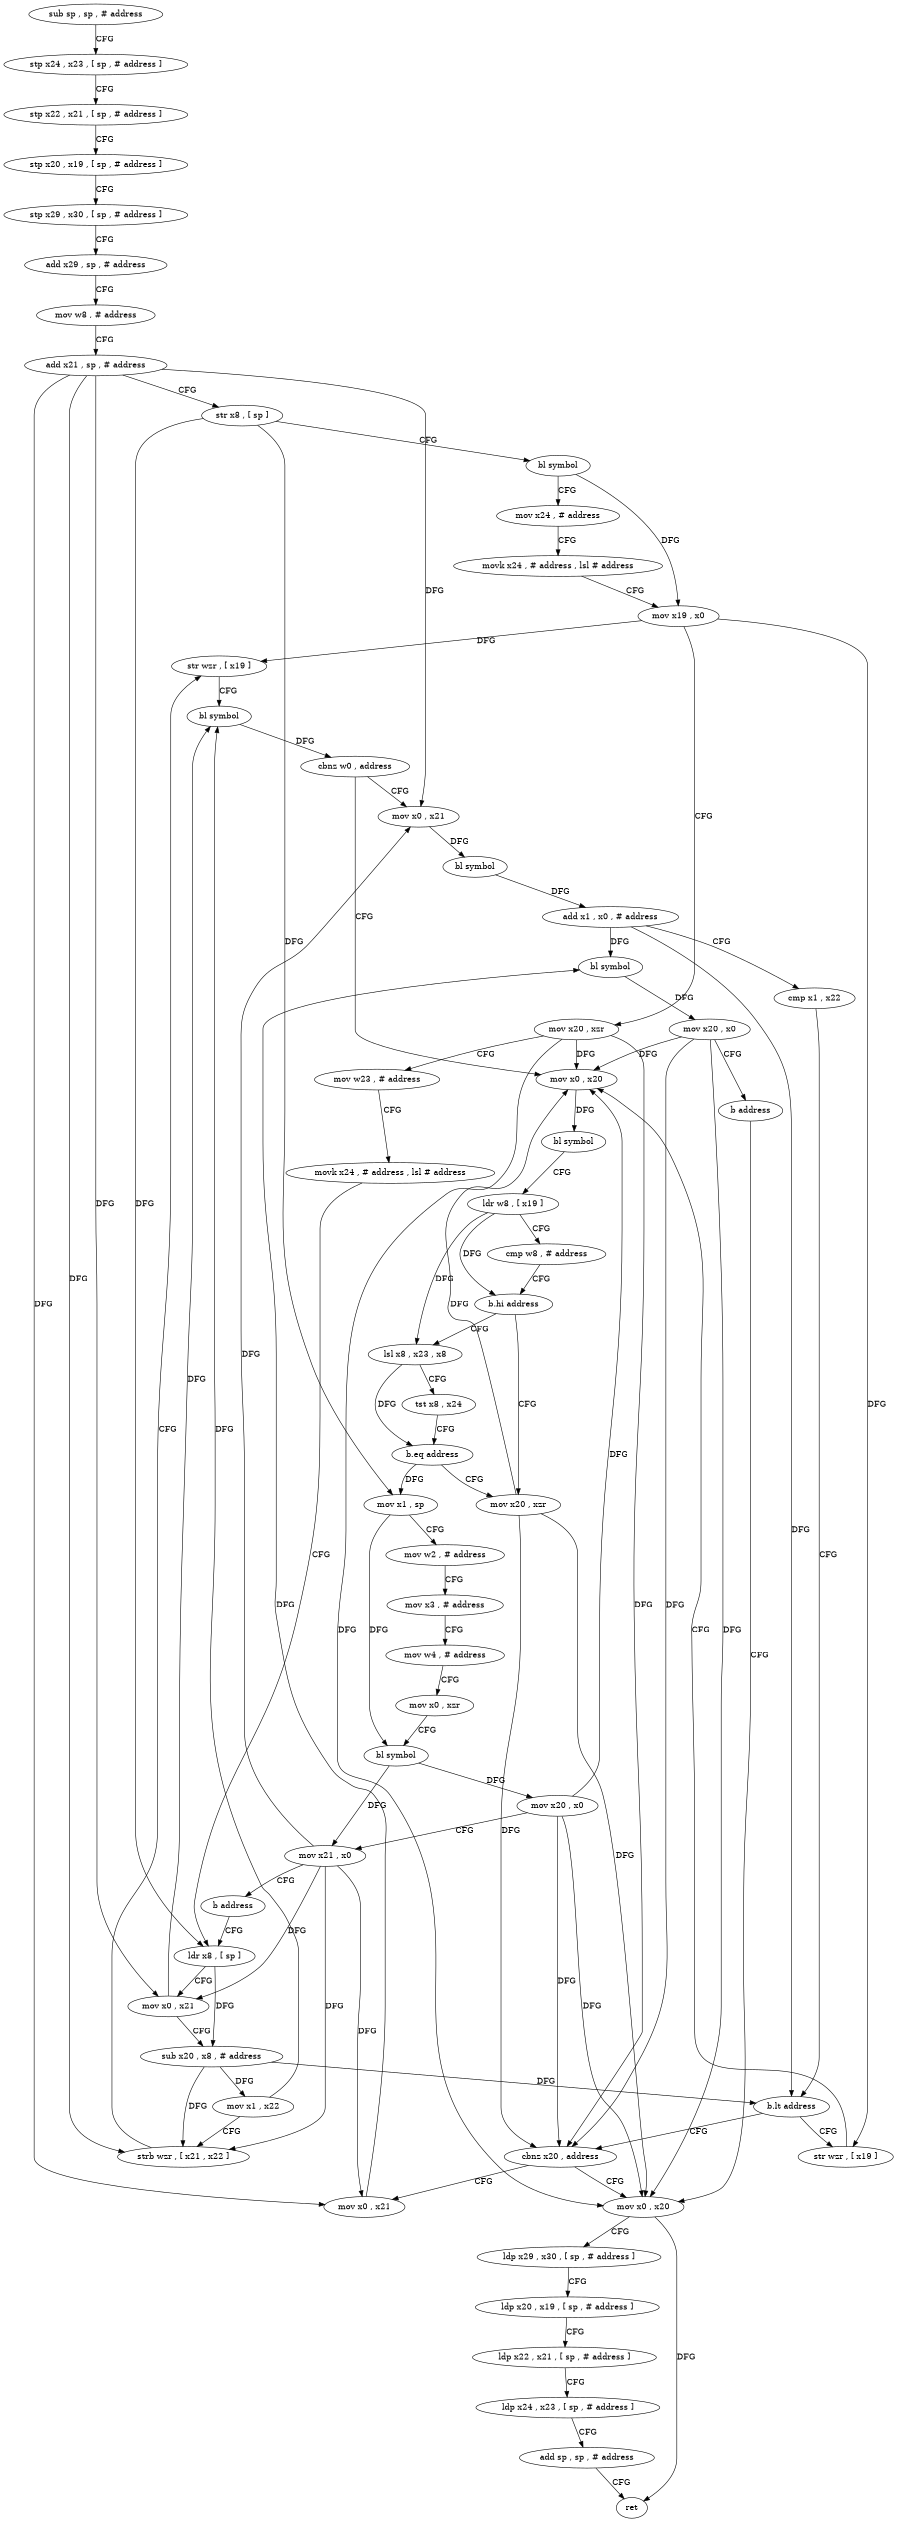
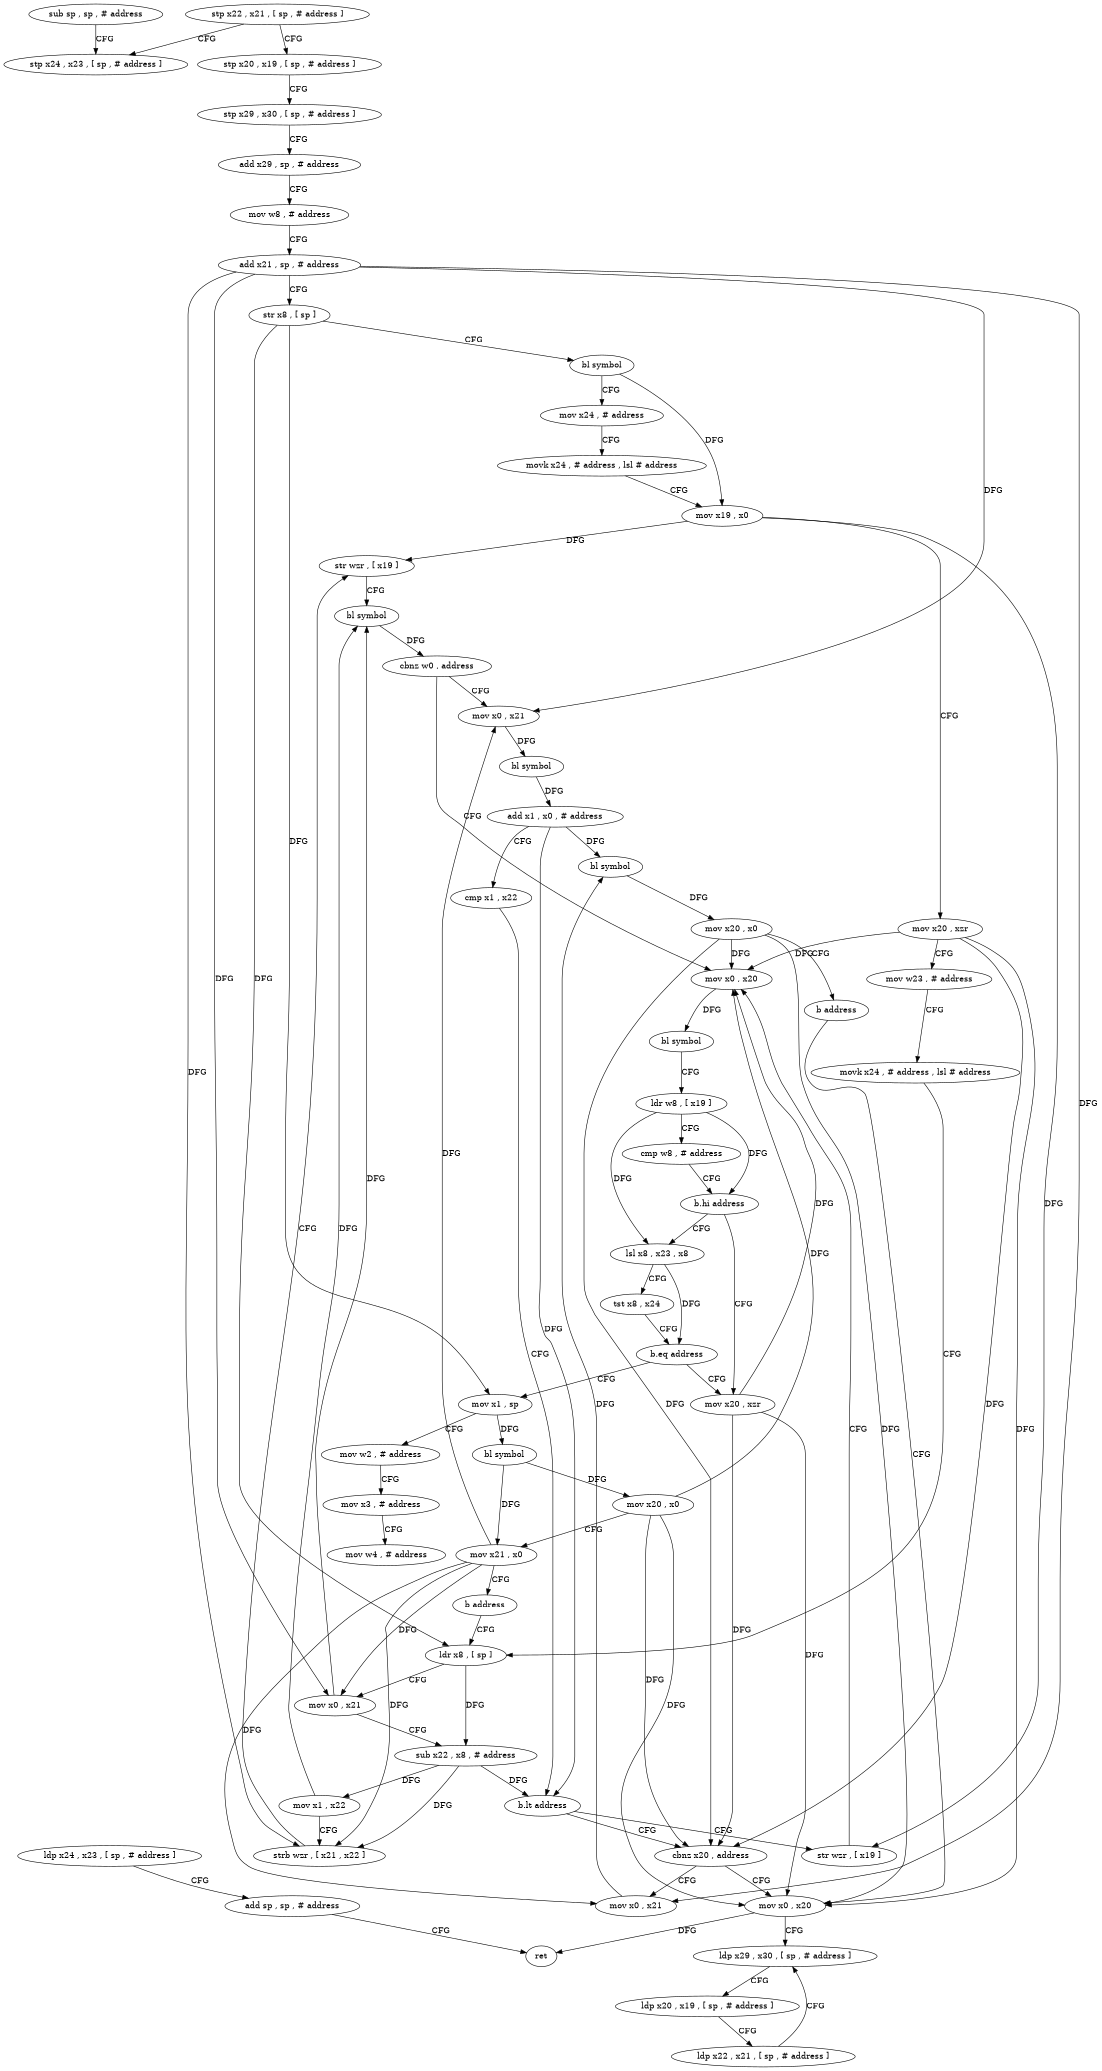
edge "stp x24 , x23 , [ sp , # address ]" -> "stp x22 , x21 , [ sp , # address ]": reversed
edge "b.eq address" -> "mov x1 , sp": label "DFG" -> "CFG"
node "mov x0 , xzr": removed
node "sub x20 , x8 , # address": label "sub x20 , x8 , # address" -> "sub x22 , x8 , # address"
edge "ldp x22 , x21 , [ sp , # address ]" -> "ldp x24 , x23 , [ sp , # address ]": now "ldp x22 , x21 , [ sp , # address ]" -> "ldp x29 , x30 , [ sp , # address ]"
